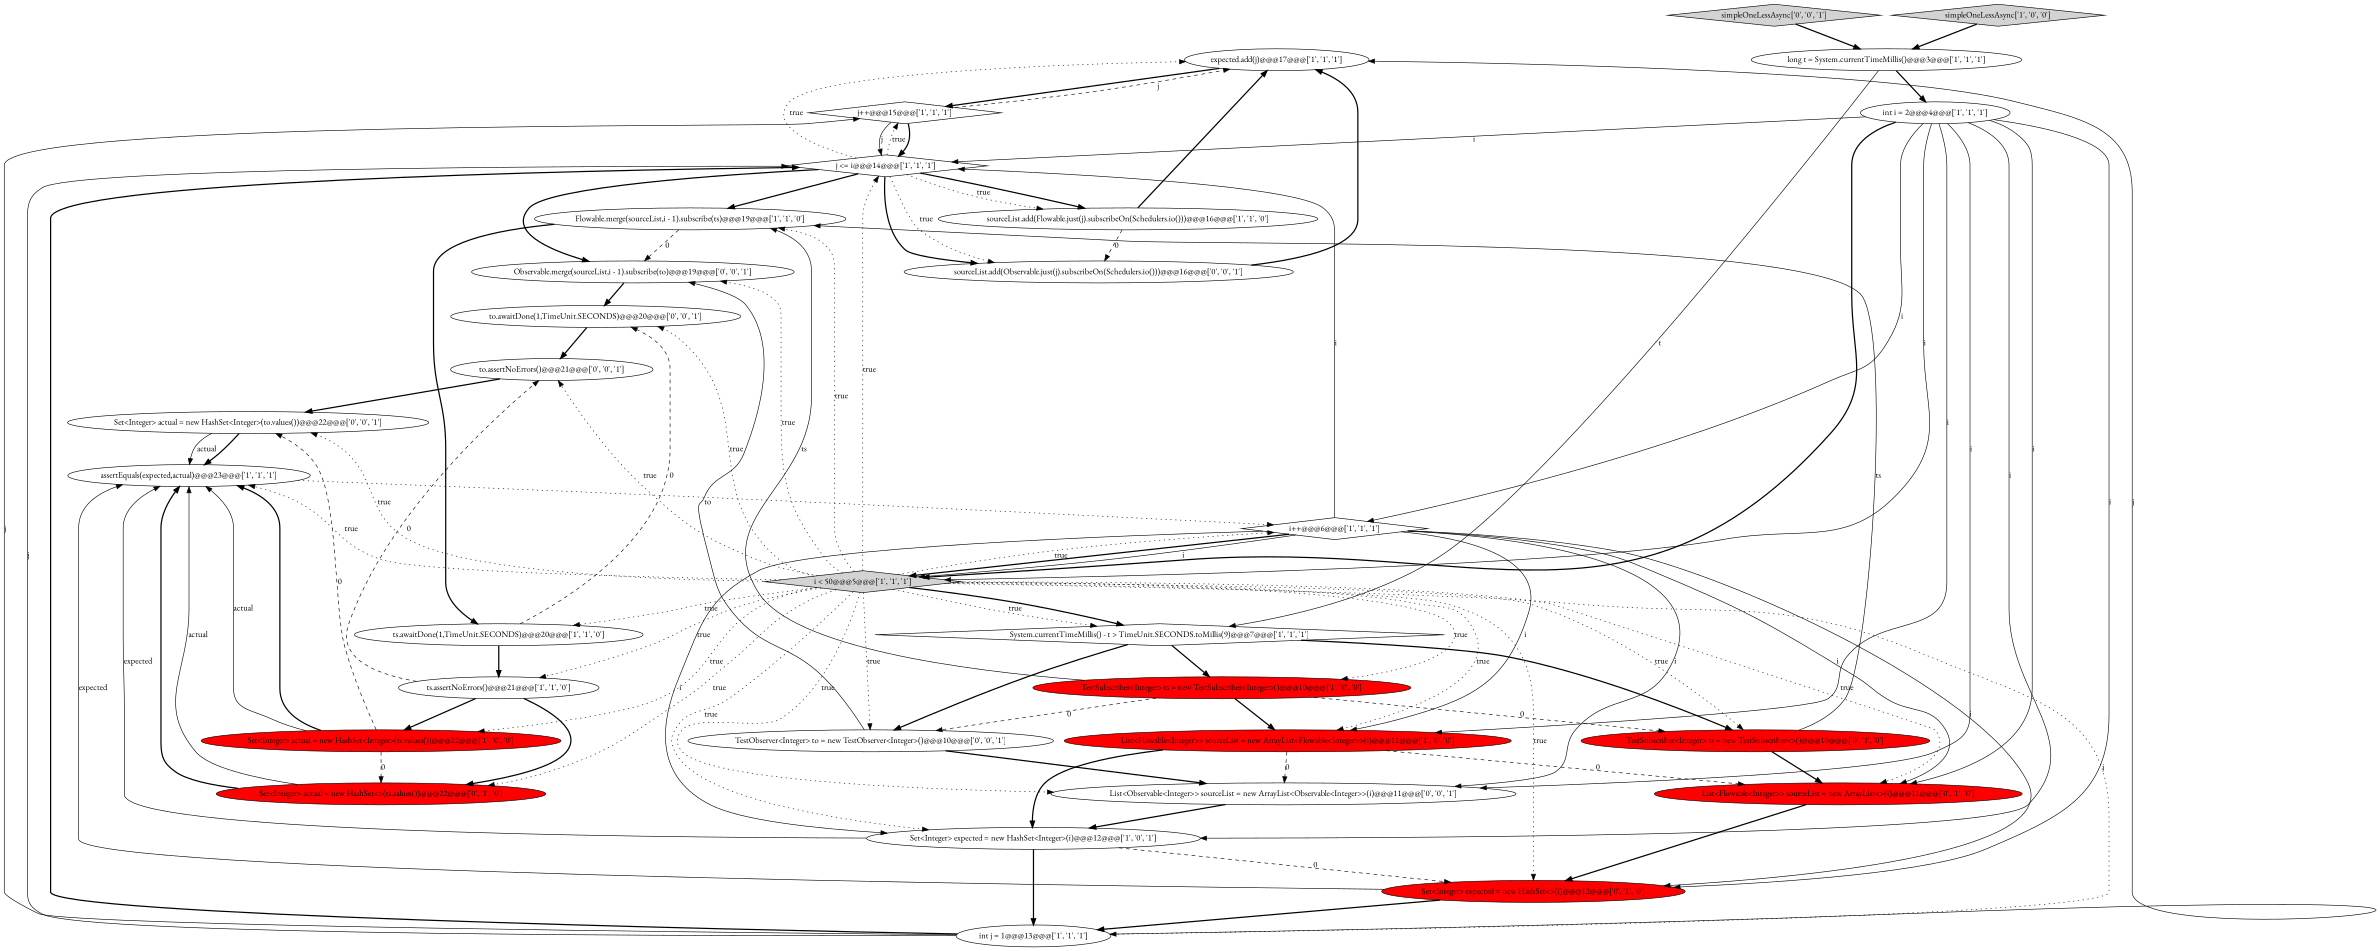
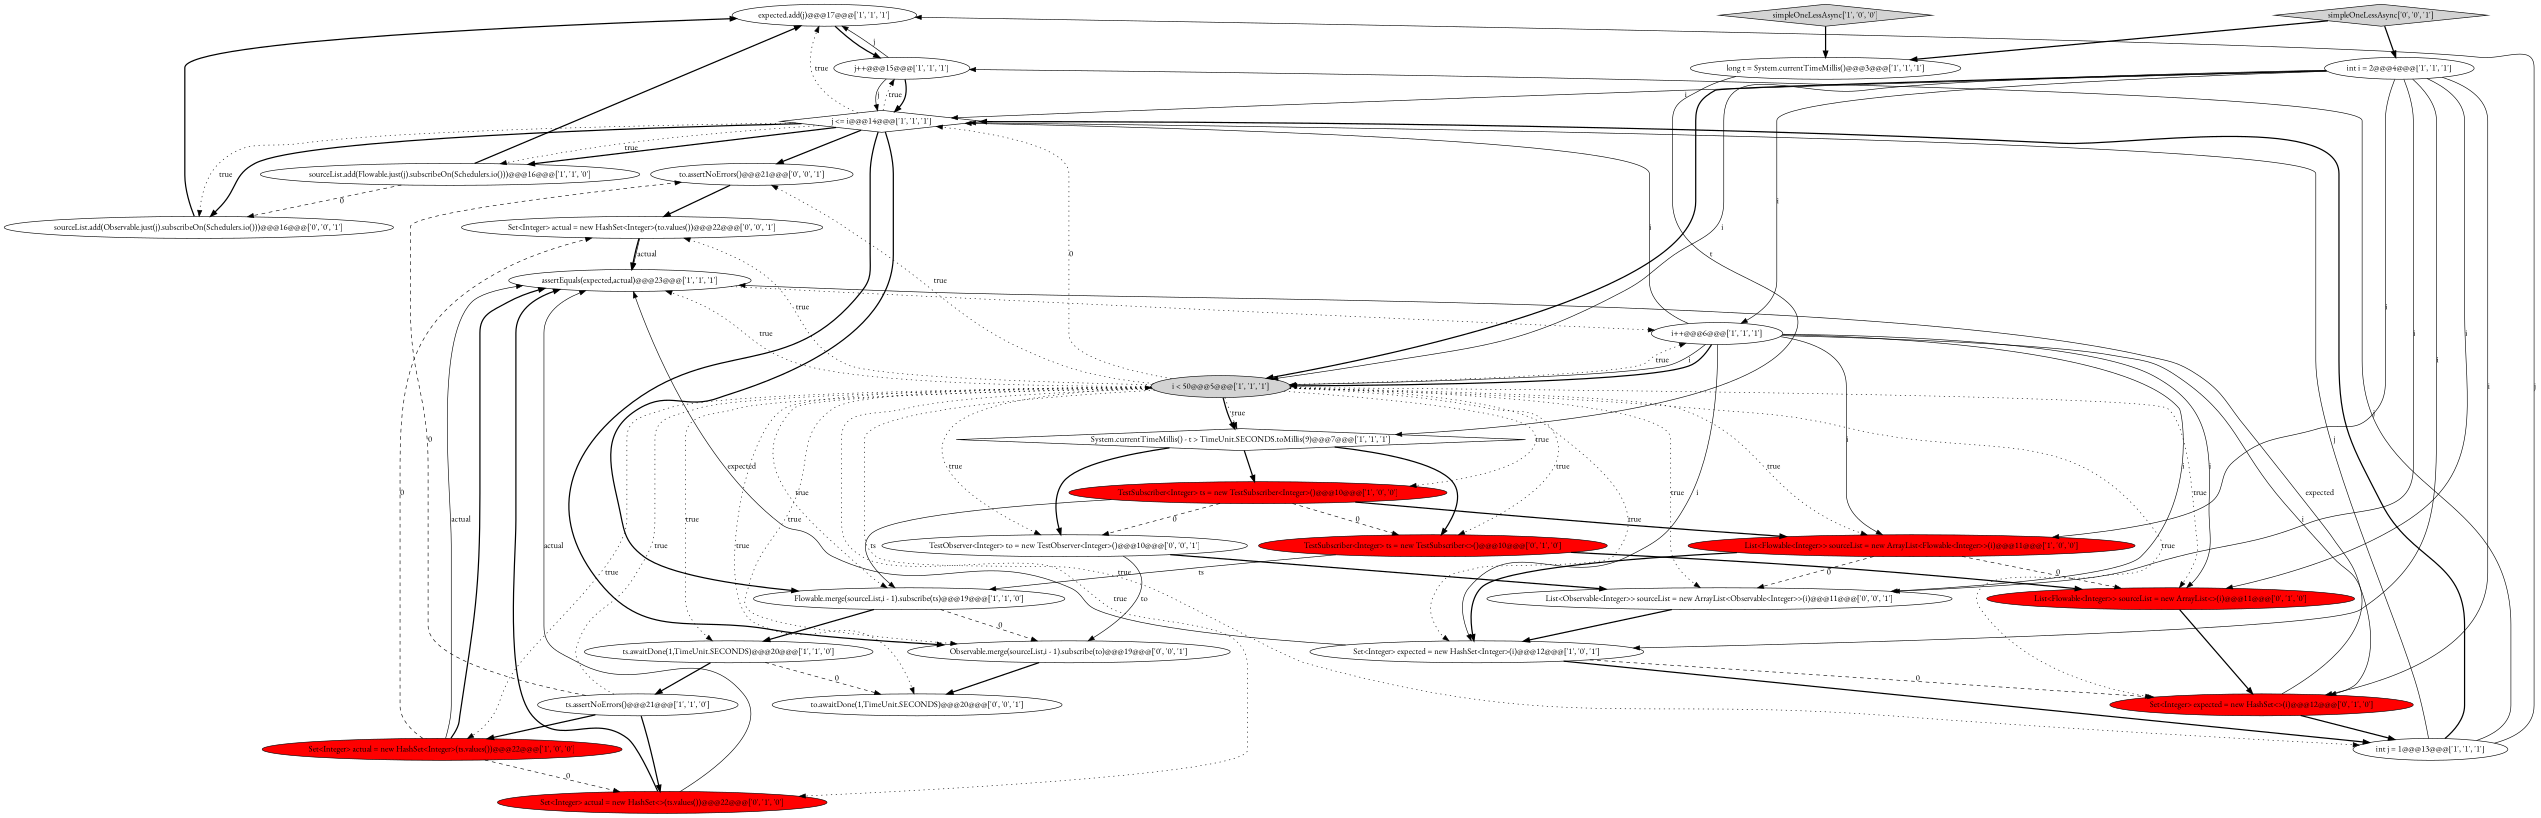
edge "long t = System.currentTimeMillis()@@@3@@@['1', '1', '1']" -> "int i = 2@@@4@@@['1', '1', '1']": now "simpleOneLessAsync['0', '0', '1']" -> "int i = 2@@@4@@@['1', '1', '1']"
edge "j++@@@15@@@['1', '1', '1']" -> "expected.add(j)@@@17@@@['1', '1', '1']": style dashed -> solid
node "j++@@@15@@@['1', '1', '1']": shape diamond -> ellipse
edge "to.awaitDone(1,TimeUnit.SECONDS)@@@20@@@['0', '0', '1']" -> "to.assertNoErrors()@@@21@@@['0', '0', '1']": now "j <= i@@@14@@@['1', '1', '1']" -> "to.assertNoErrors()@@@21@@@['0', '0', '1']"
edge "i < 50@@@5@@@['1', '1', '1']" -> "j <= i@@@14@@@['1', '1', '1']": label "true" -> "0"
node "i++@@@6@@@['1', '1', '1']": shape diamond -> ellipse
node "i < 50@@@5@@@['1', '1', '1']": shape diamond -> ellipse
edge "i < 50@@@5@@@['1', '1', '1']" -> "ts.assertNoErrors()@@@21@@@['1', '1', '0']": reversed
edge "i < 50@@@5@@@['1', '1', '1']" -> "int j = 1@@@13@@@['1', '1', '1']": label "j" -> "true"
